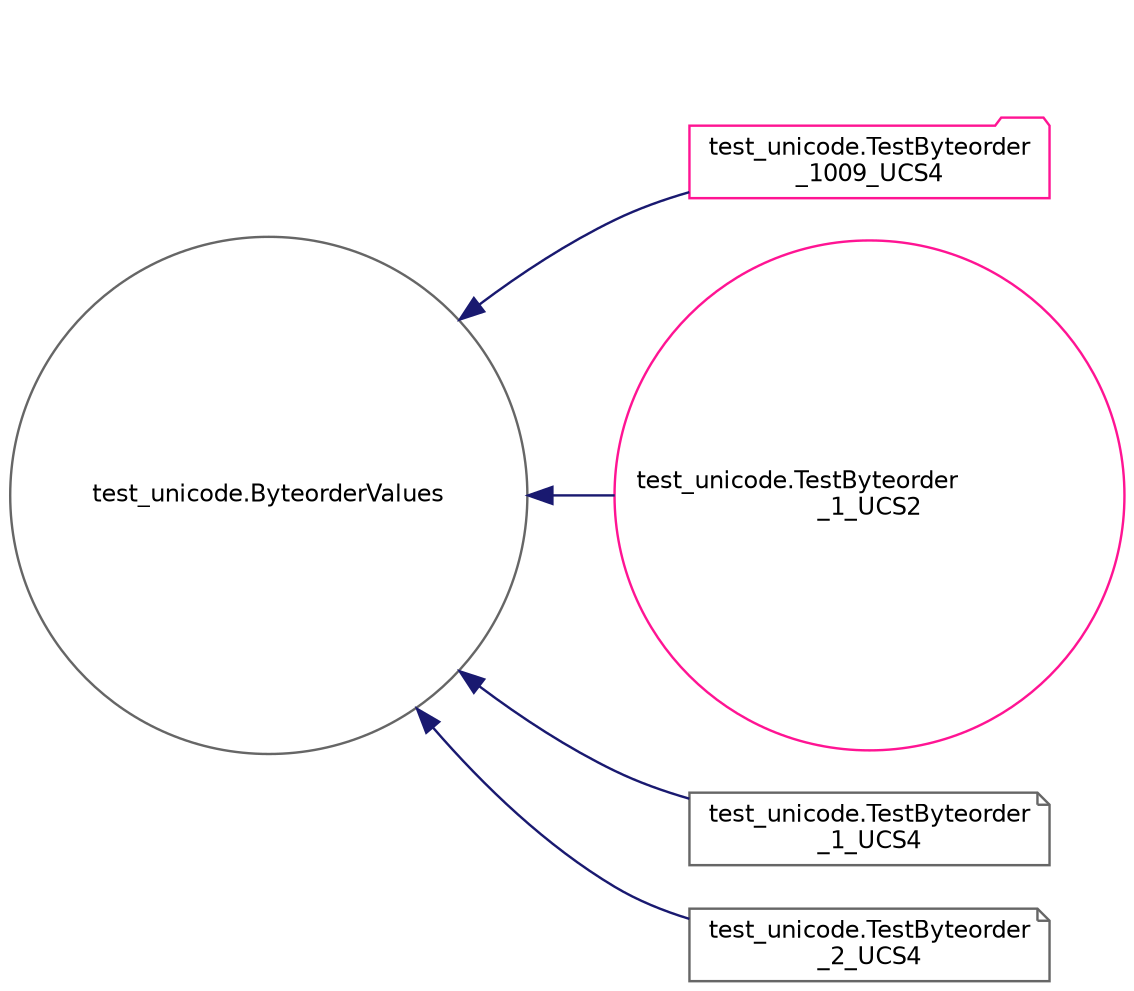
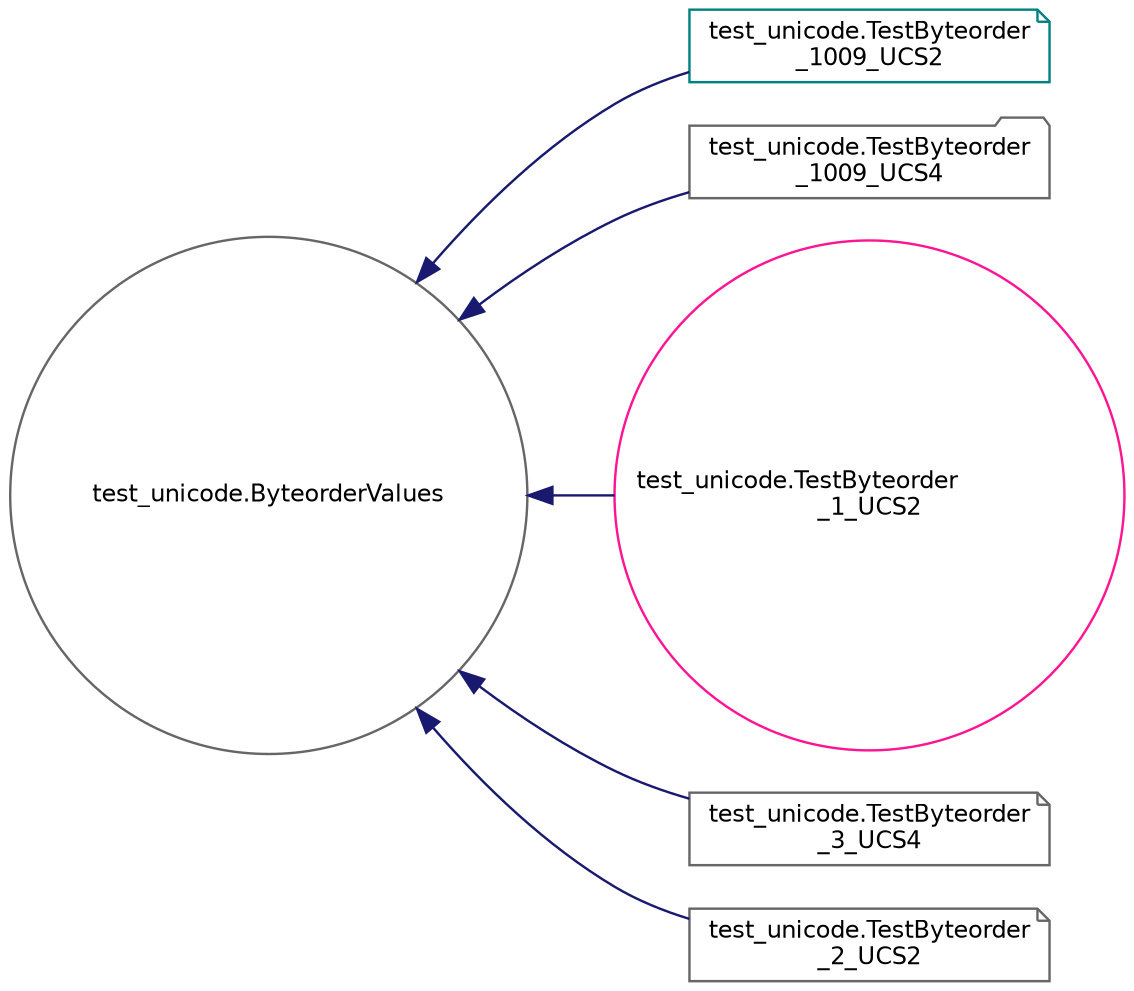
node "test_unicode.TestByteorder _1009_UCS2": added
node "test_unicode.TestByteorder _1009_UCS4": color deeppink -> gray40
node "test_unicode.TestByteorder _1_UCS4": label "test_unicode.TestByteorder _1_UCS4" -> "test_unicode.TestByteorder _3_UCS4"
node "test_unicode.TestByteorder _2_UCS4": label "test_unicode.TestByteorder _2_UCS4" -> "test_unicode.TestByteorder _2_UCS2"
